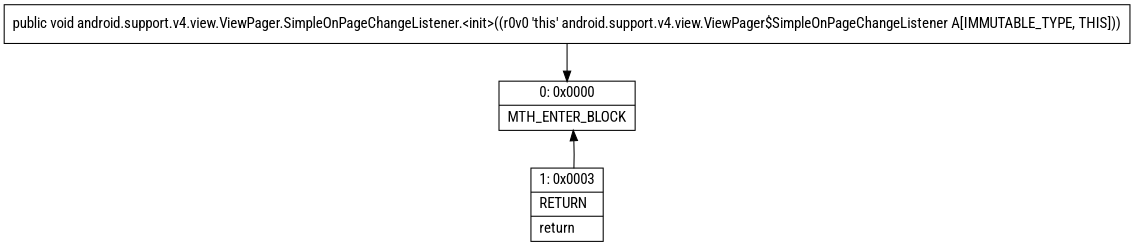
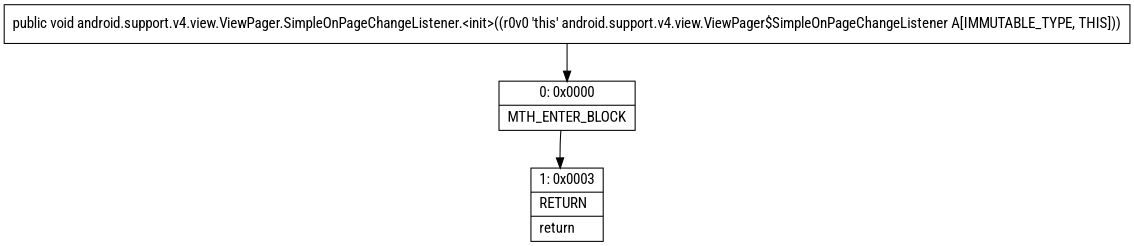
edge "1: 0x0003" -> "0: 0x0000": reversed
